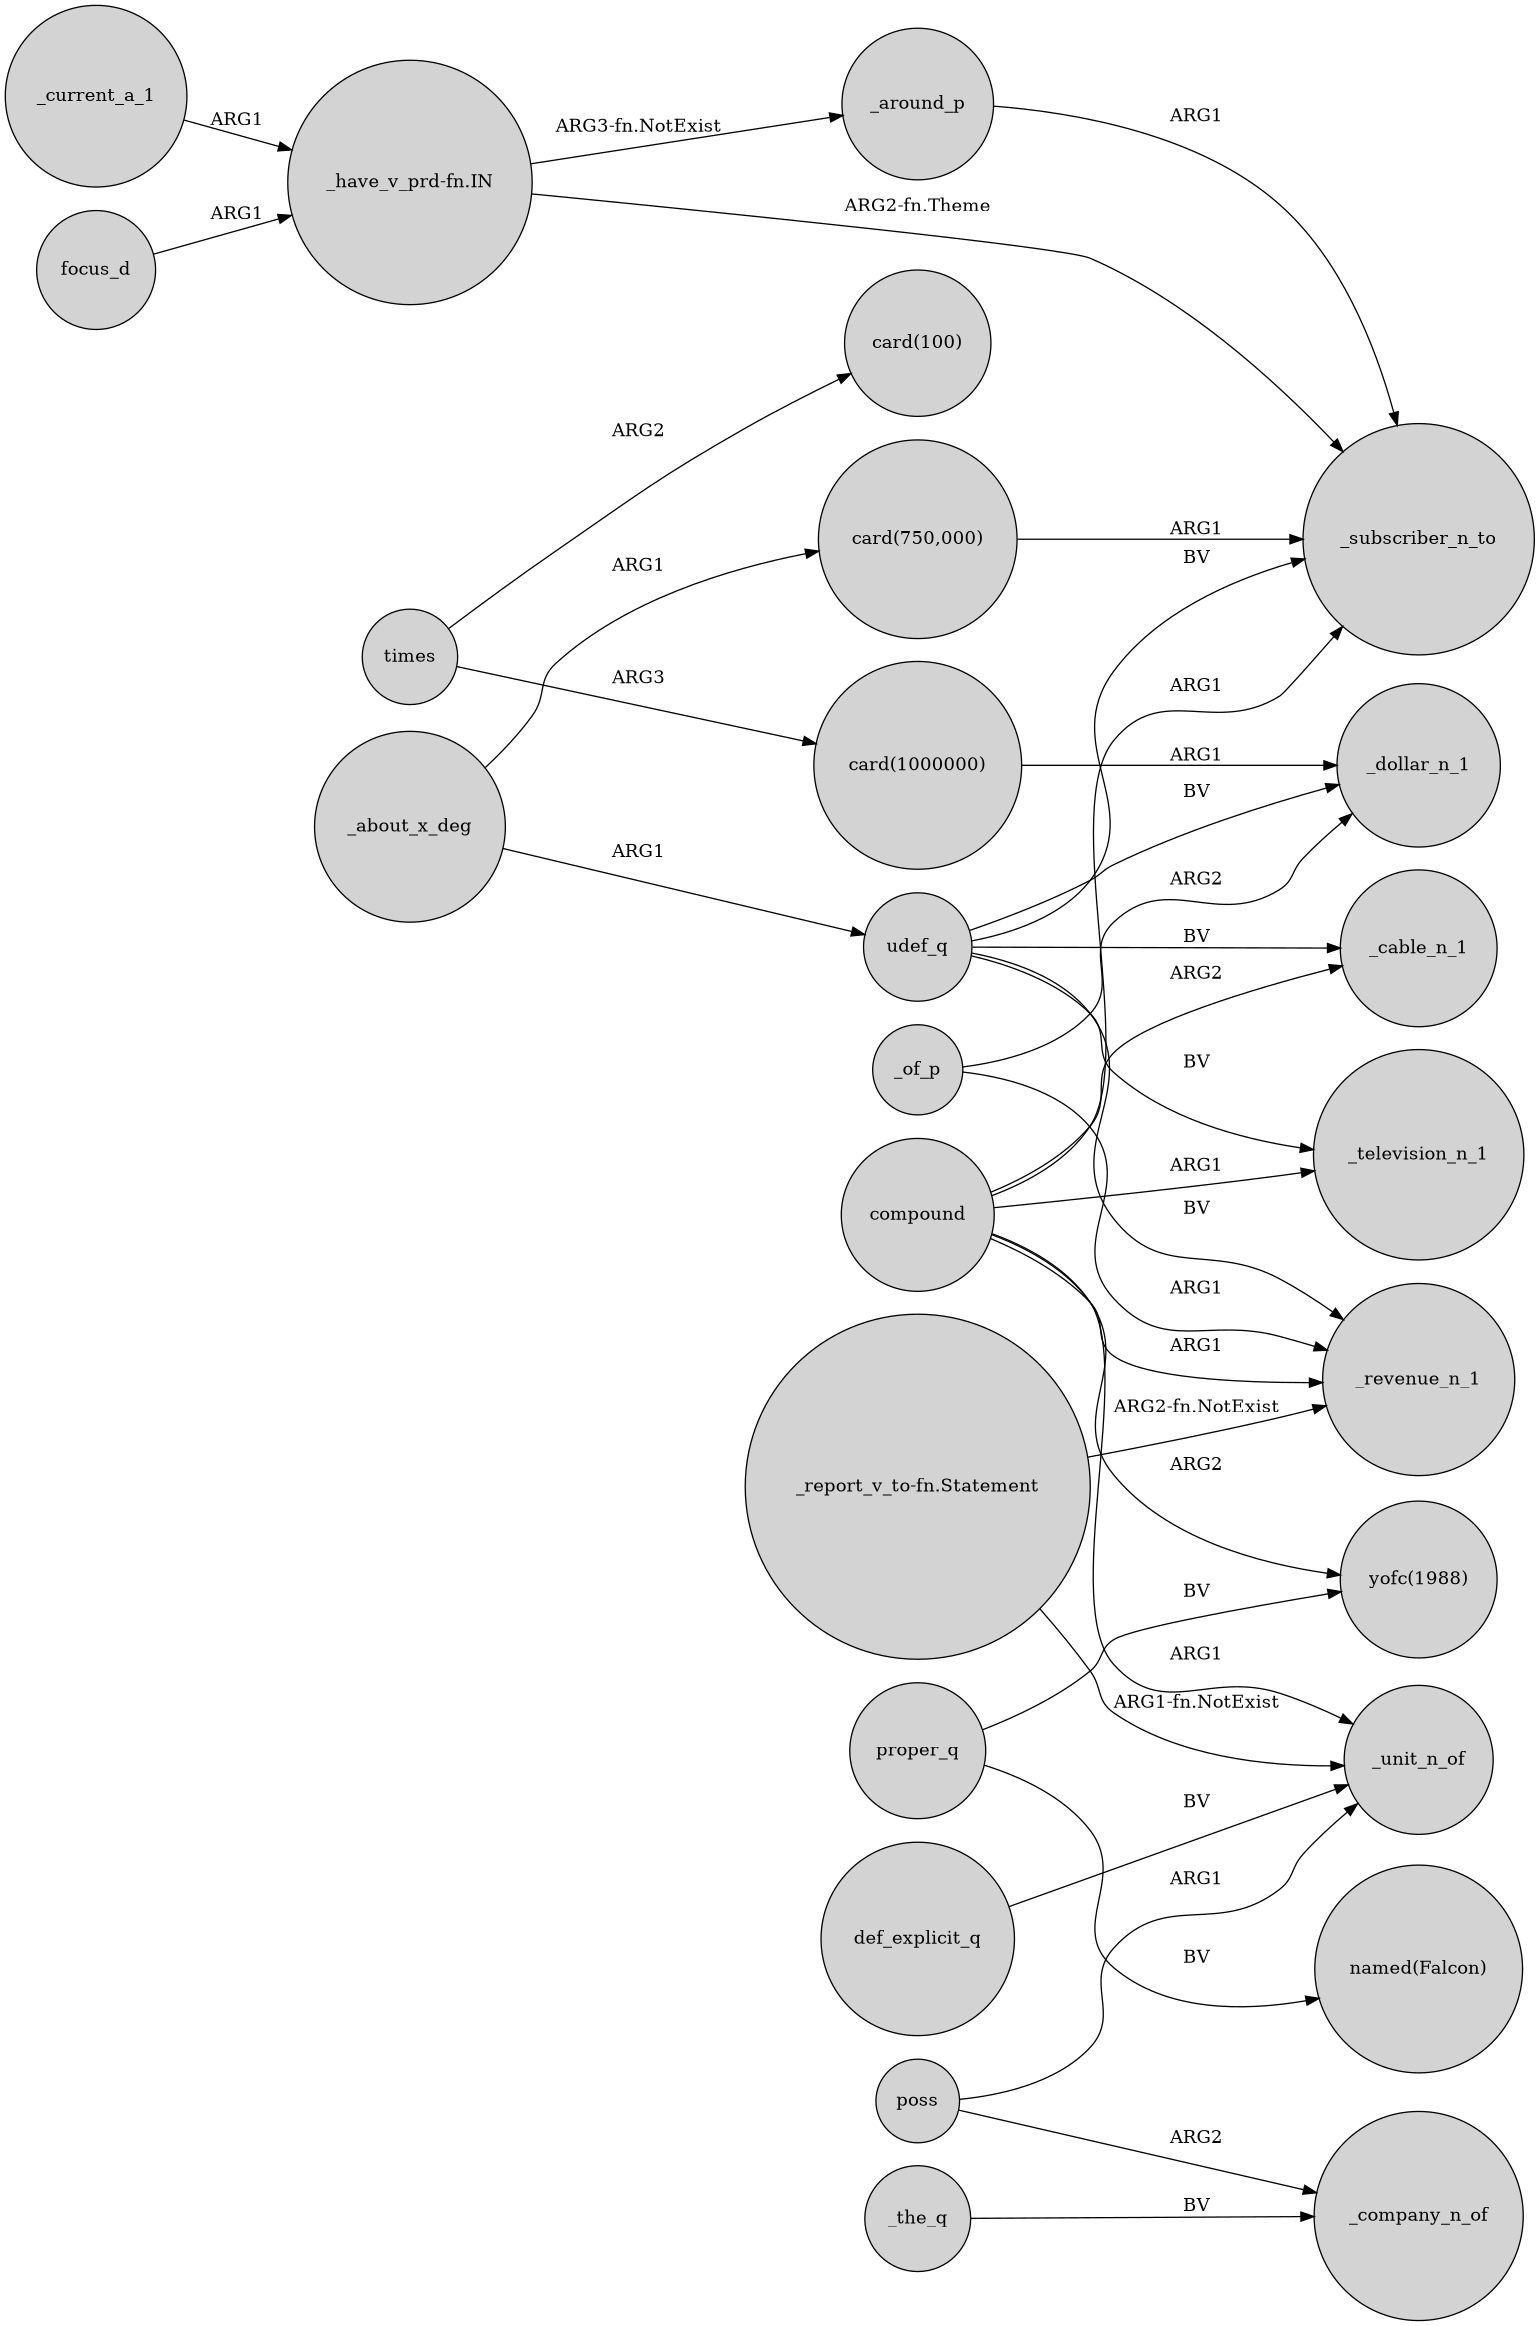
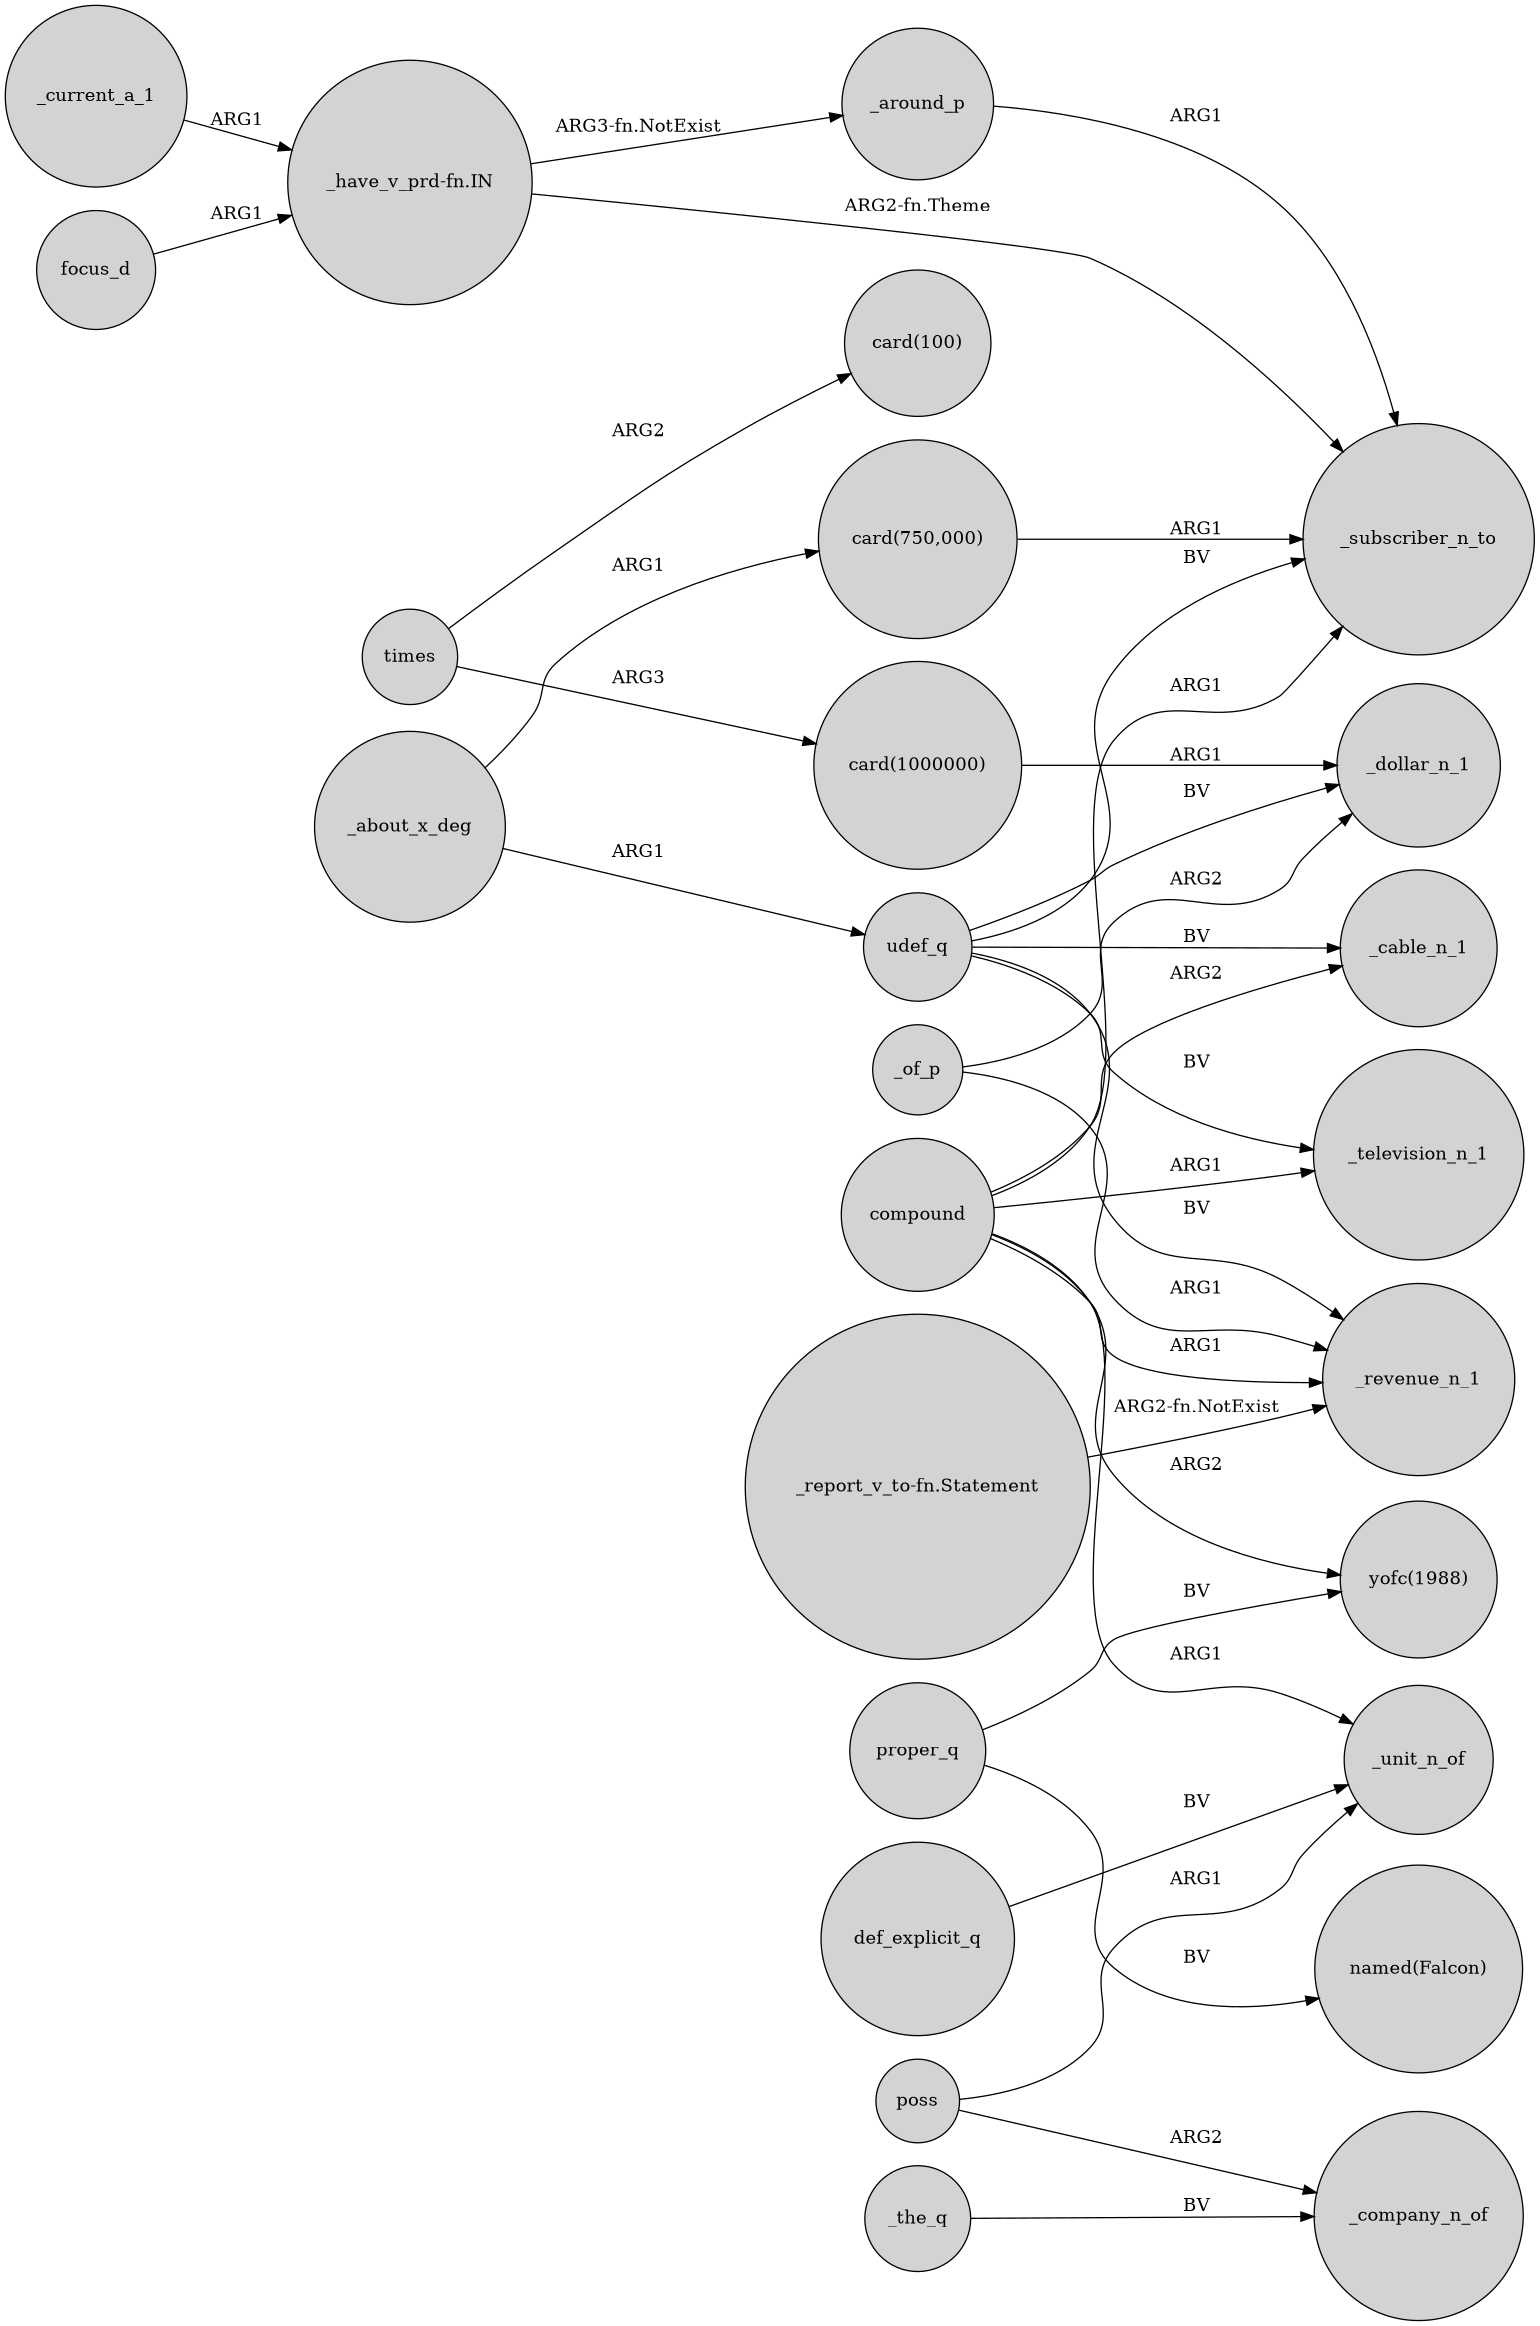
edge "_report_v_to-fn.Statement" -> "_unit_n_of": removed, label "ARG1-fn.NotExist"
